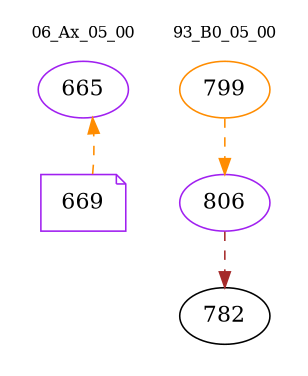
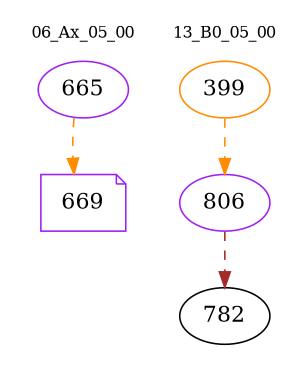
cluster "93_B0_05_00": label "93_B0_05_00" -> "13_B0_05_00"
node "799": label "799" -> "399"
edge "669" -> "665": reversed
